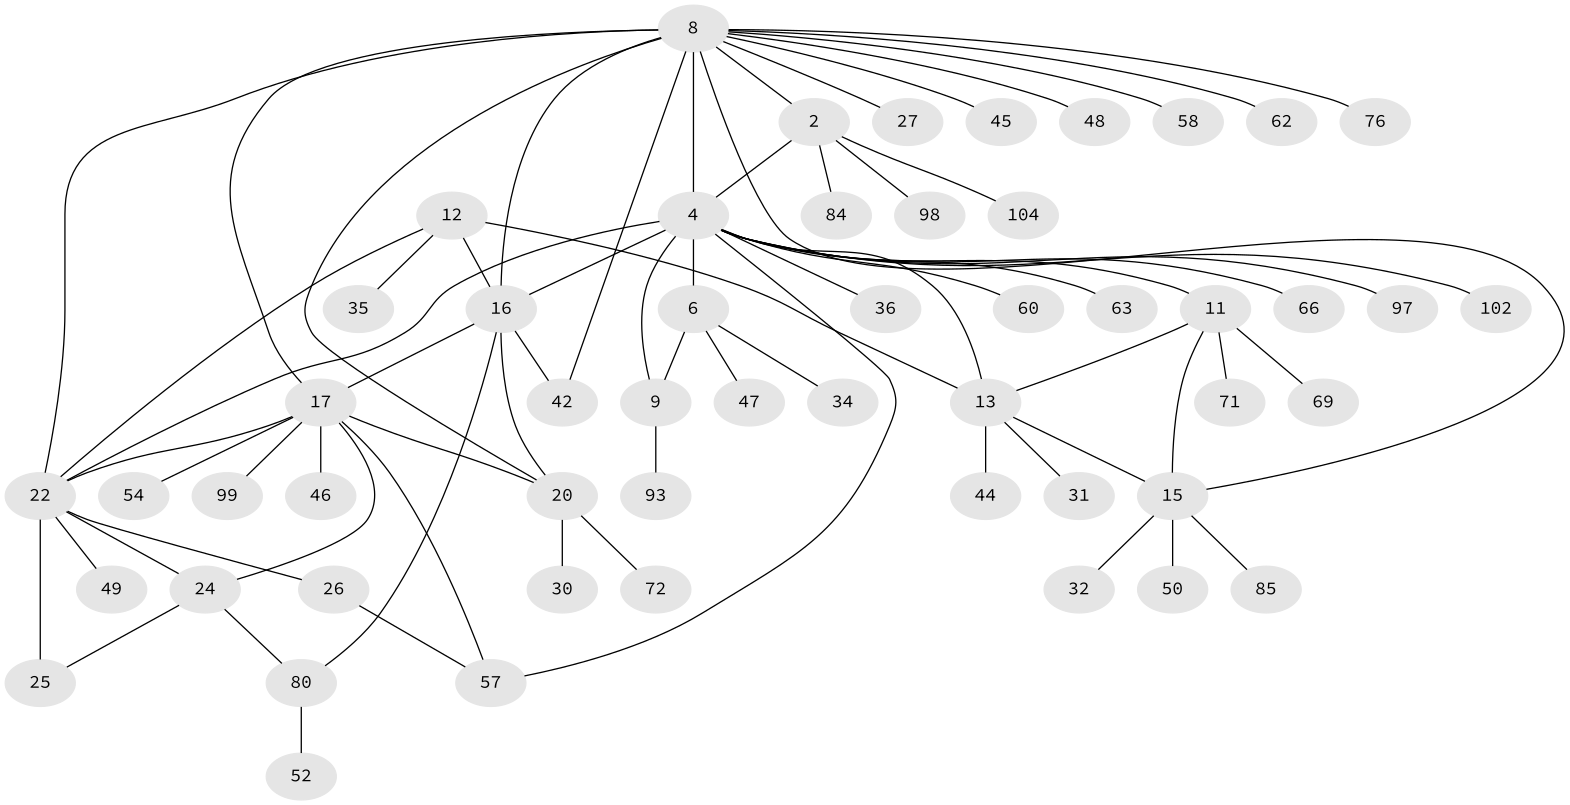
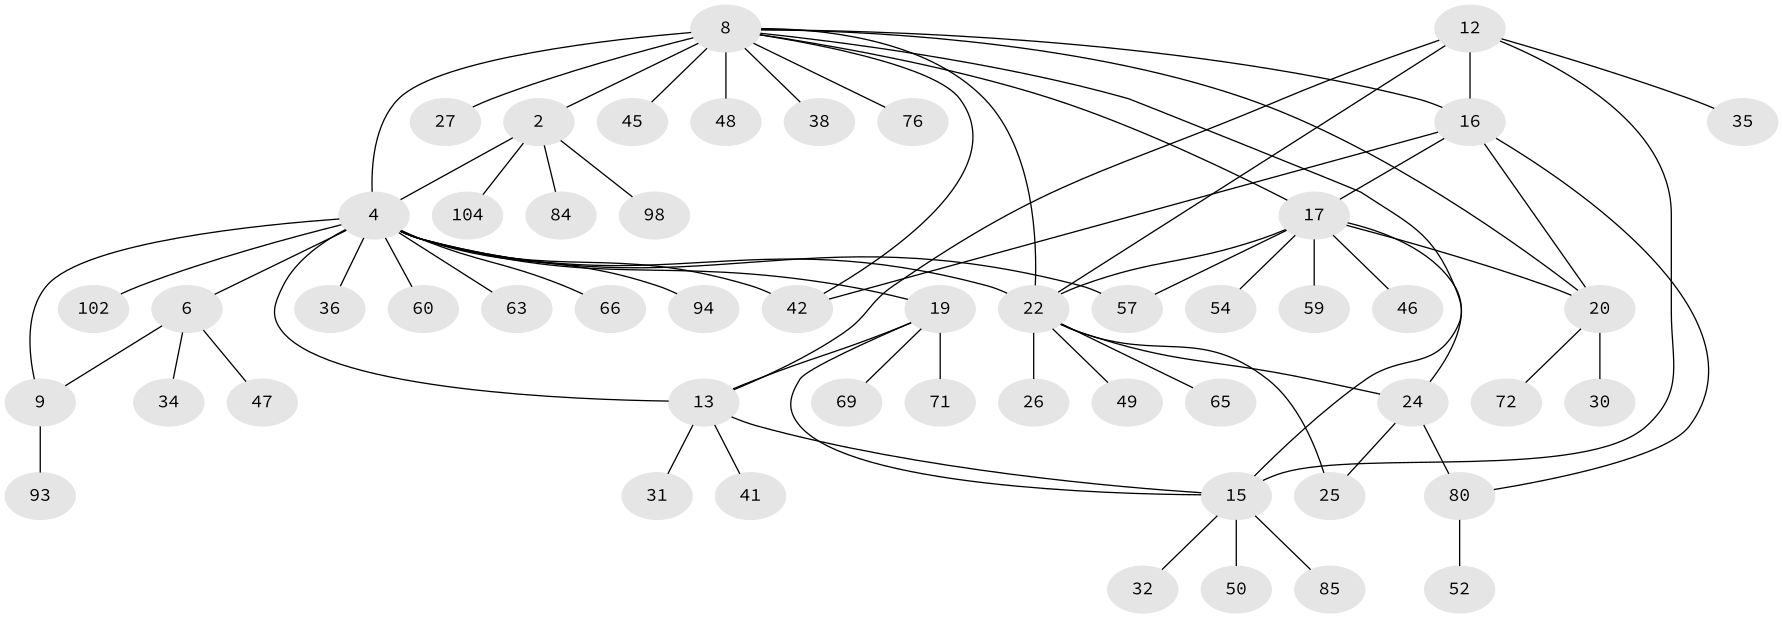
node "58": label "58" -> "38"
node "62": removed
edge "4" -- "16": now "4" -- "42"
node "11": label "11" -> "19"
node "97": label "97" -> "94"
edge "12" -- "15": added
node "65": added
node "99": label "99" -> "59"
node "44": label "44" -> "41"
edge "26" -- "57": removed
